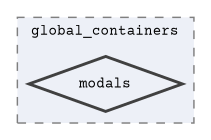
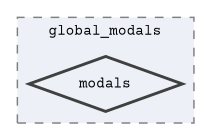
cluster "global_containers": label "global_containers" -> "global_modals"
